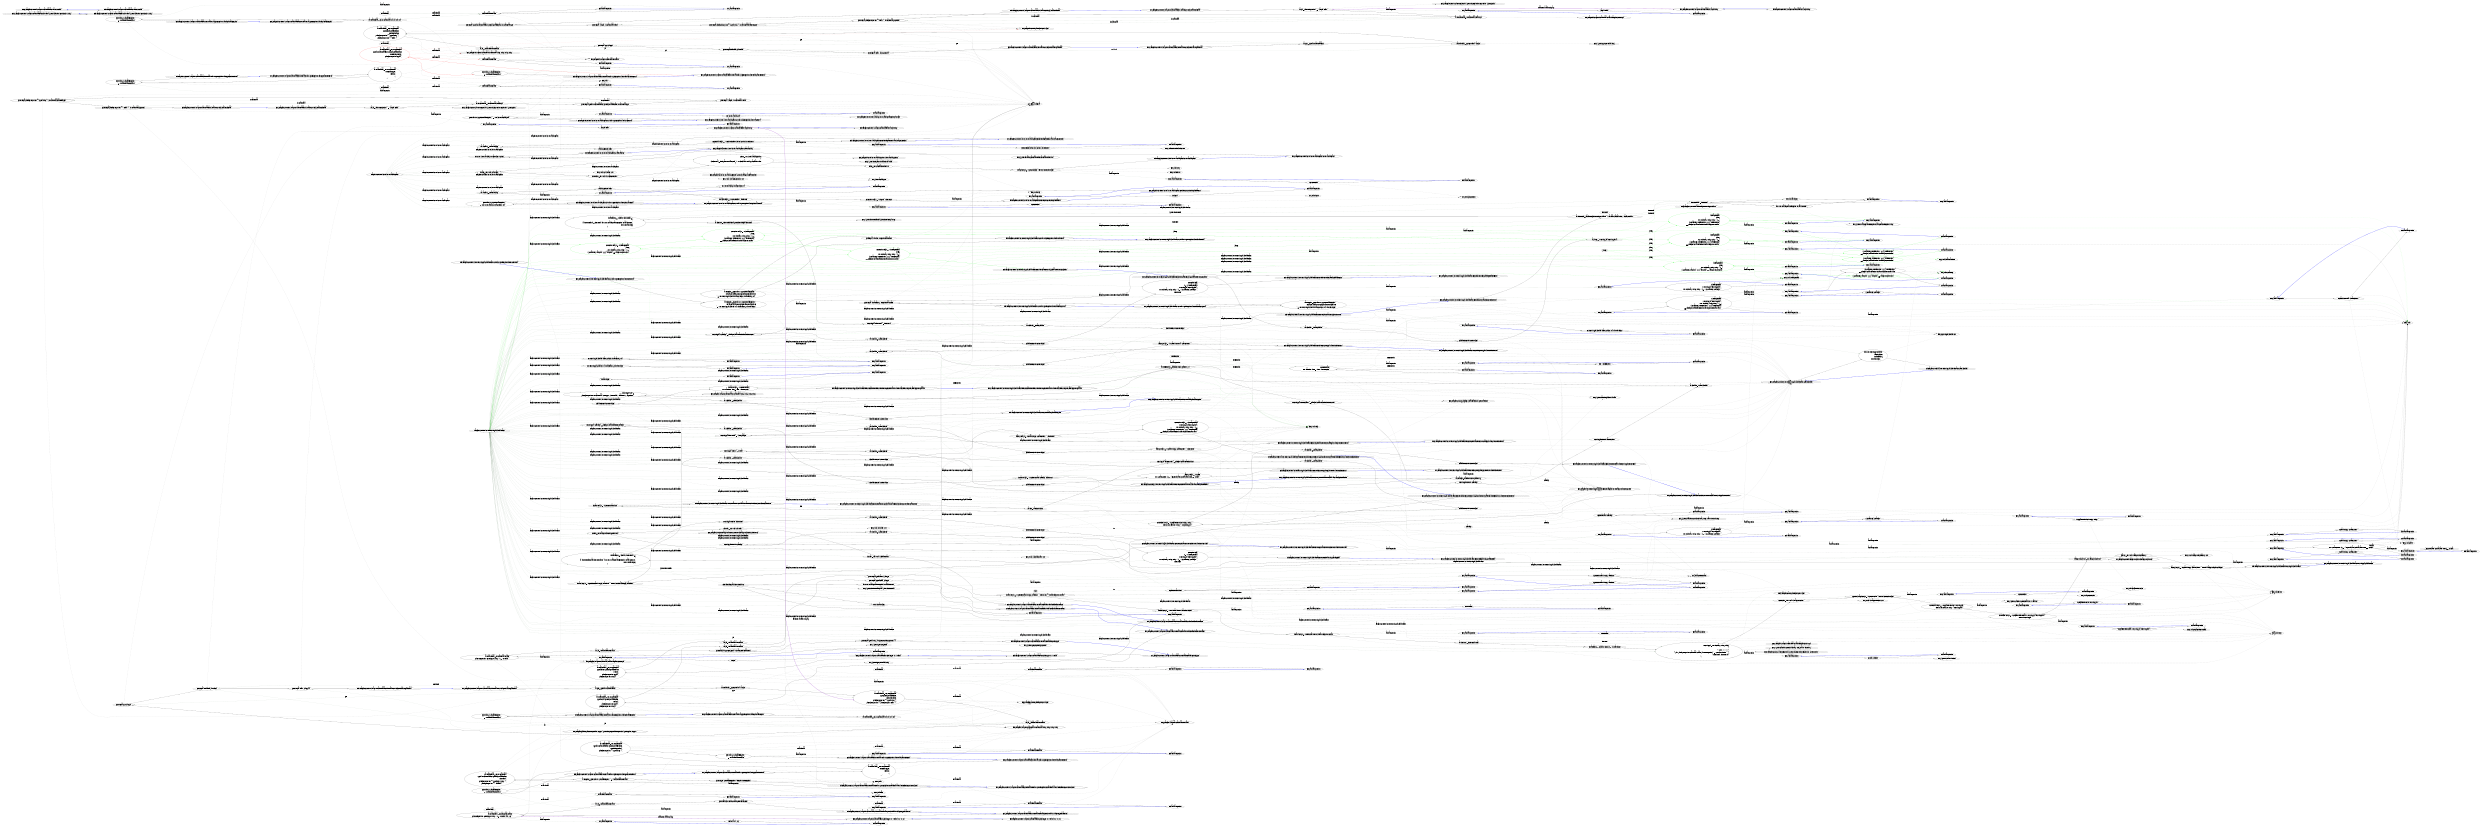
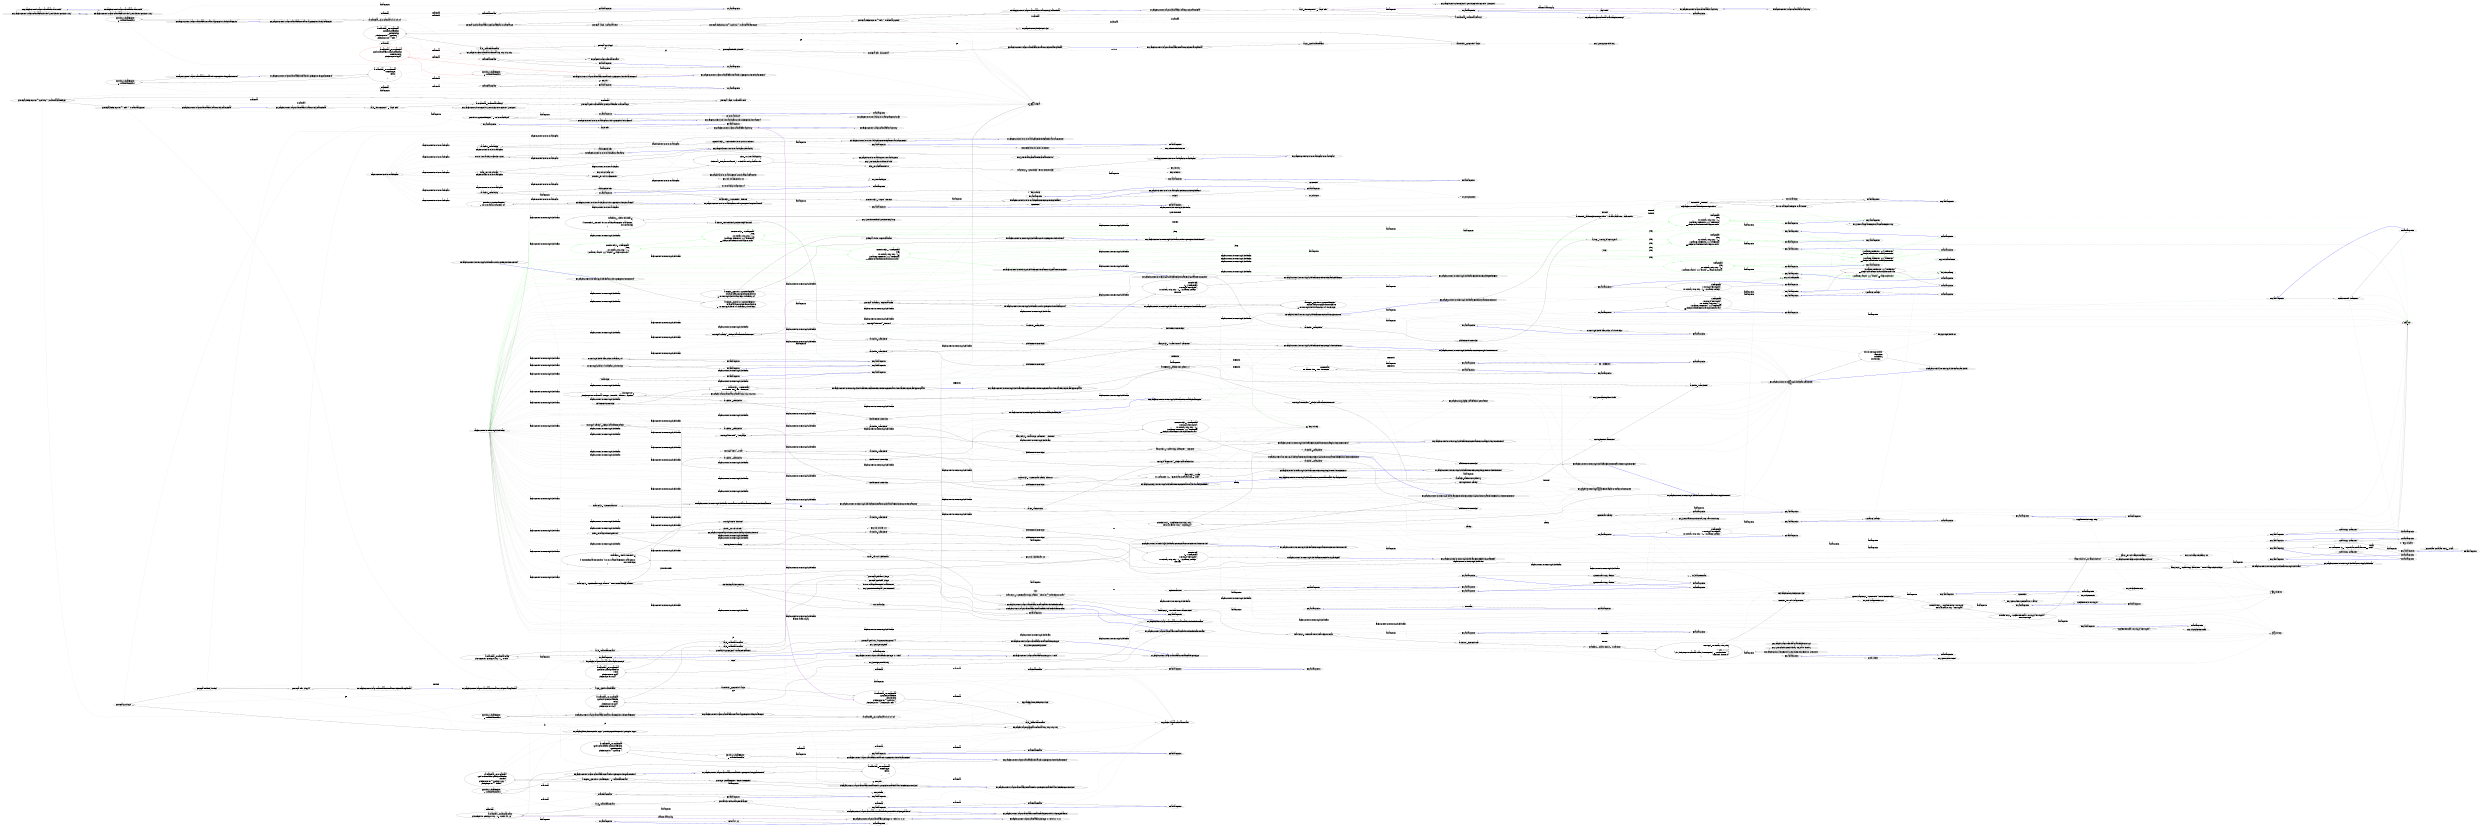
edge "var createdAt = DateTime.UtcNow.AddHours(-3)" -> "x.GetNextInstants(createdAt)": label "createdAt" -> "timeZoneId"
